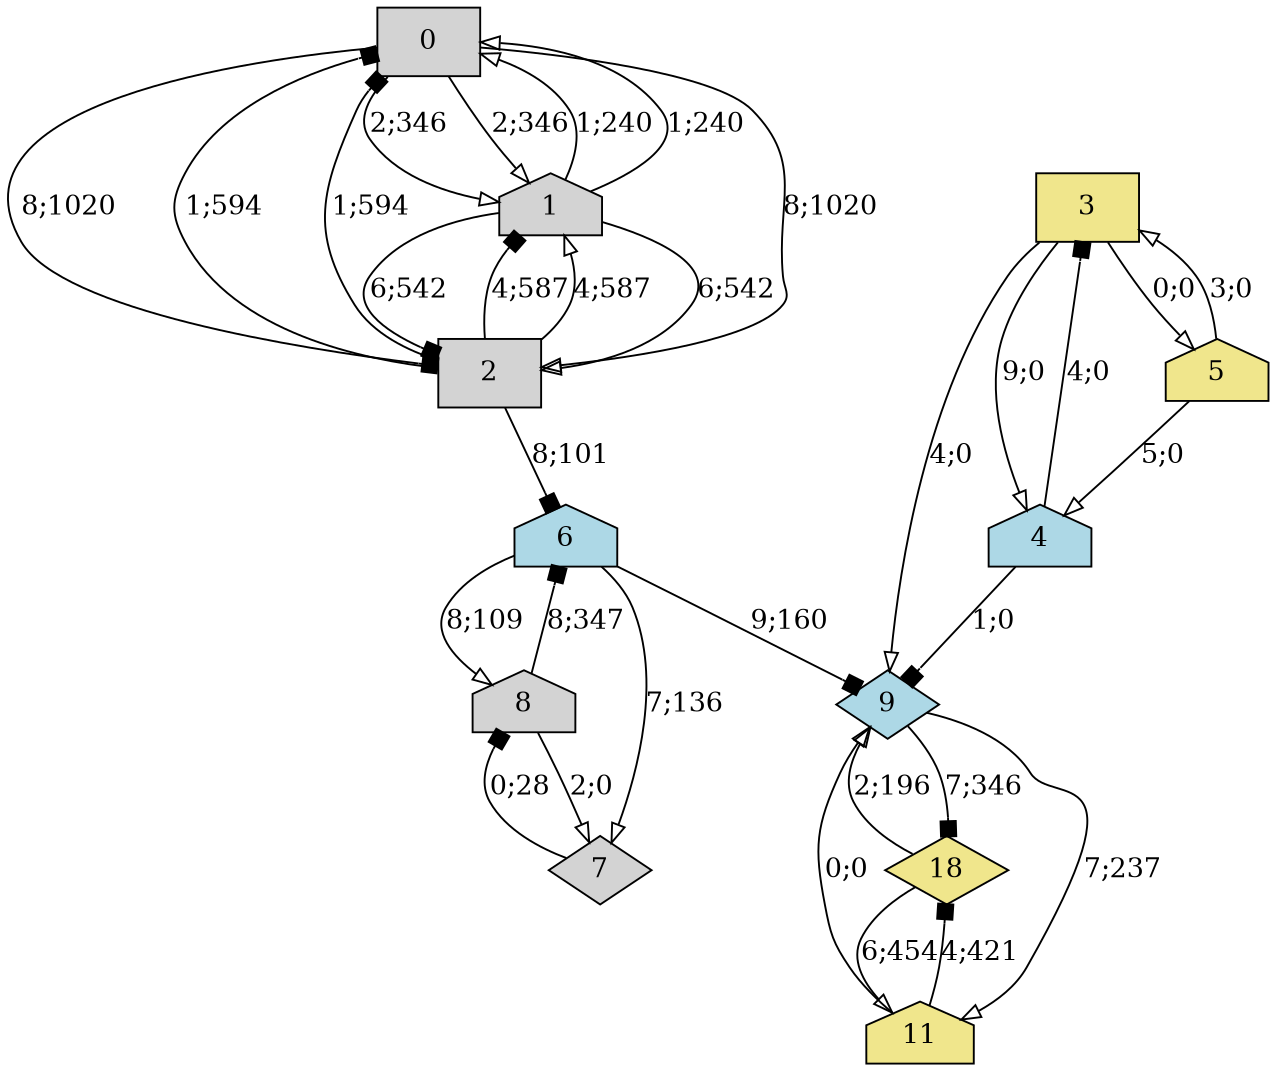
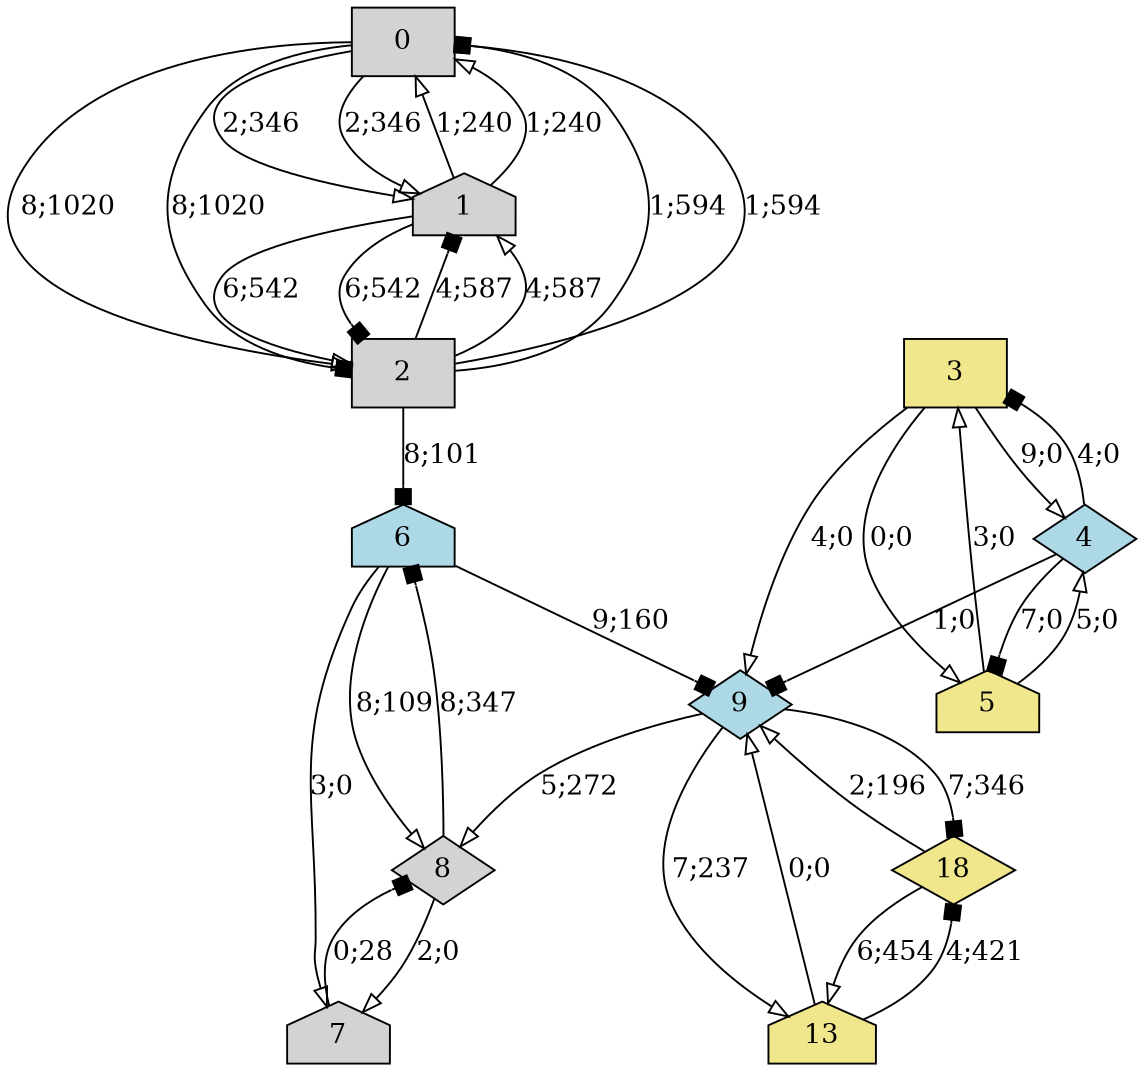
node "4": shape house -> diamond
edge "4" -> "5": added, label "7;0"
node "8": shape house -> diamond
edge "6" -> "7": label "7;136" -> "3;0"
edge "9" -> "8": added, label "5;272"
node "7": shape diamond -> house
node "11": label "11" -> "13"
